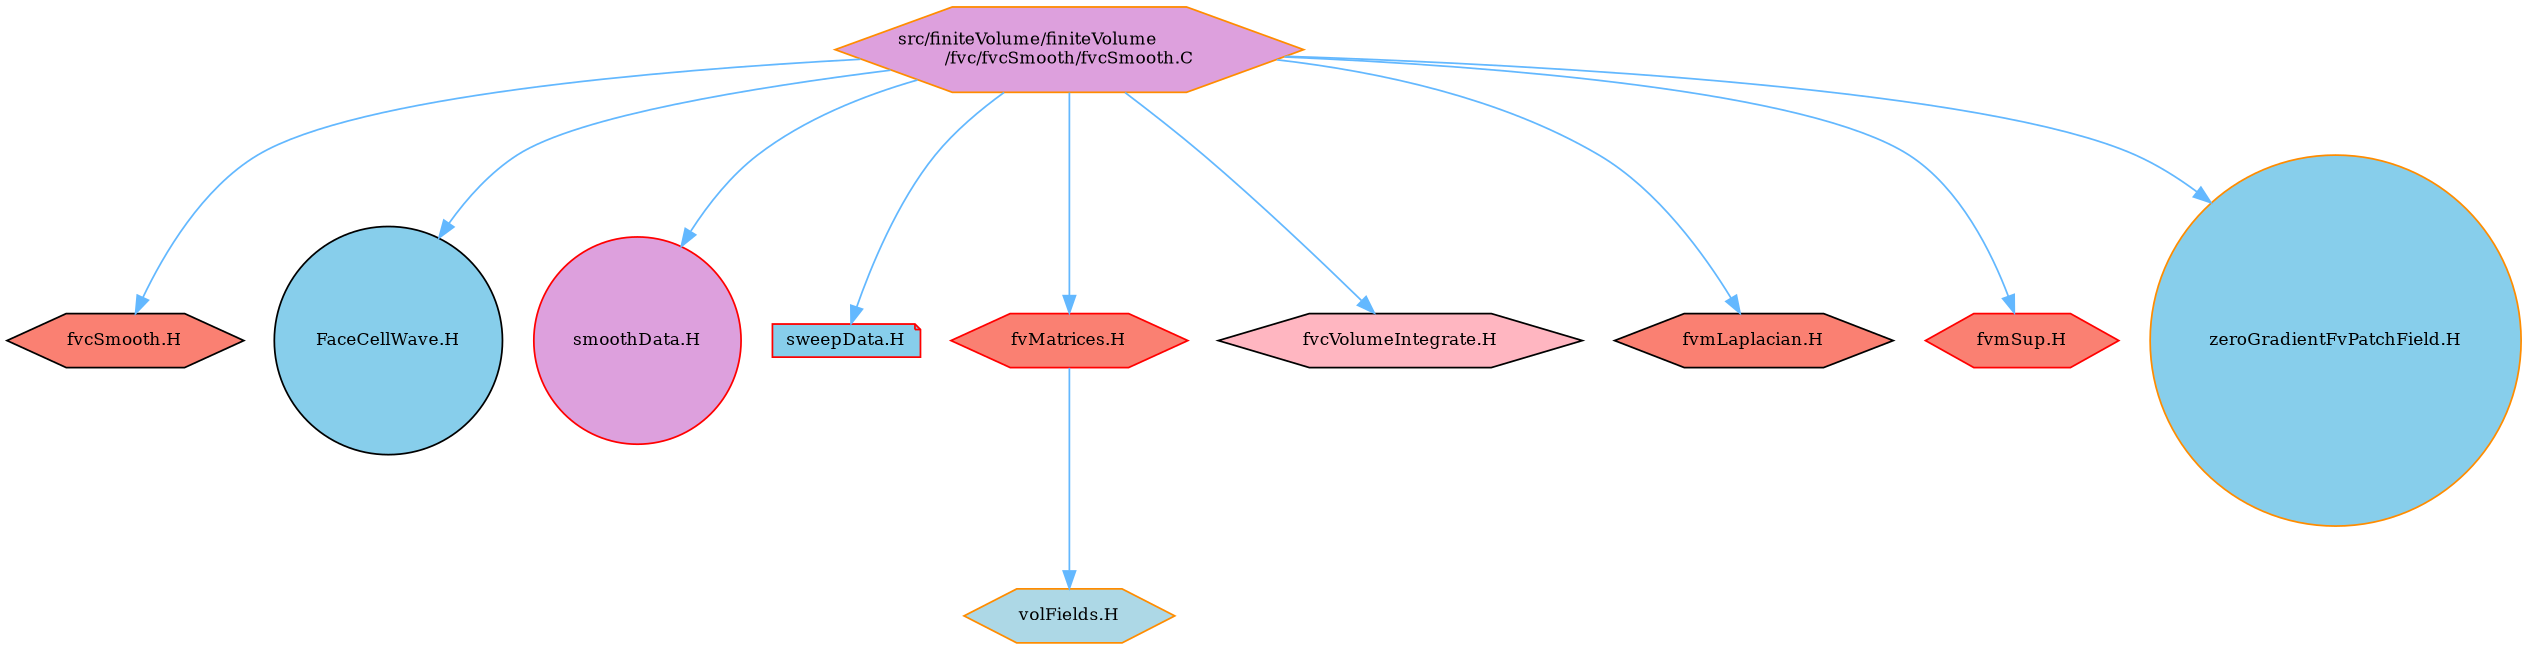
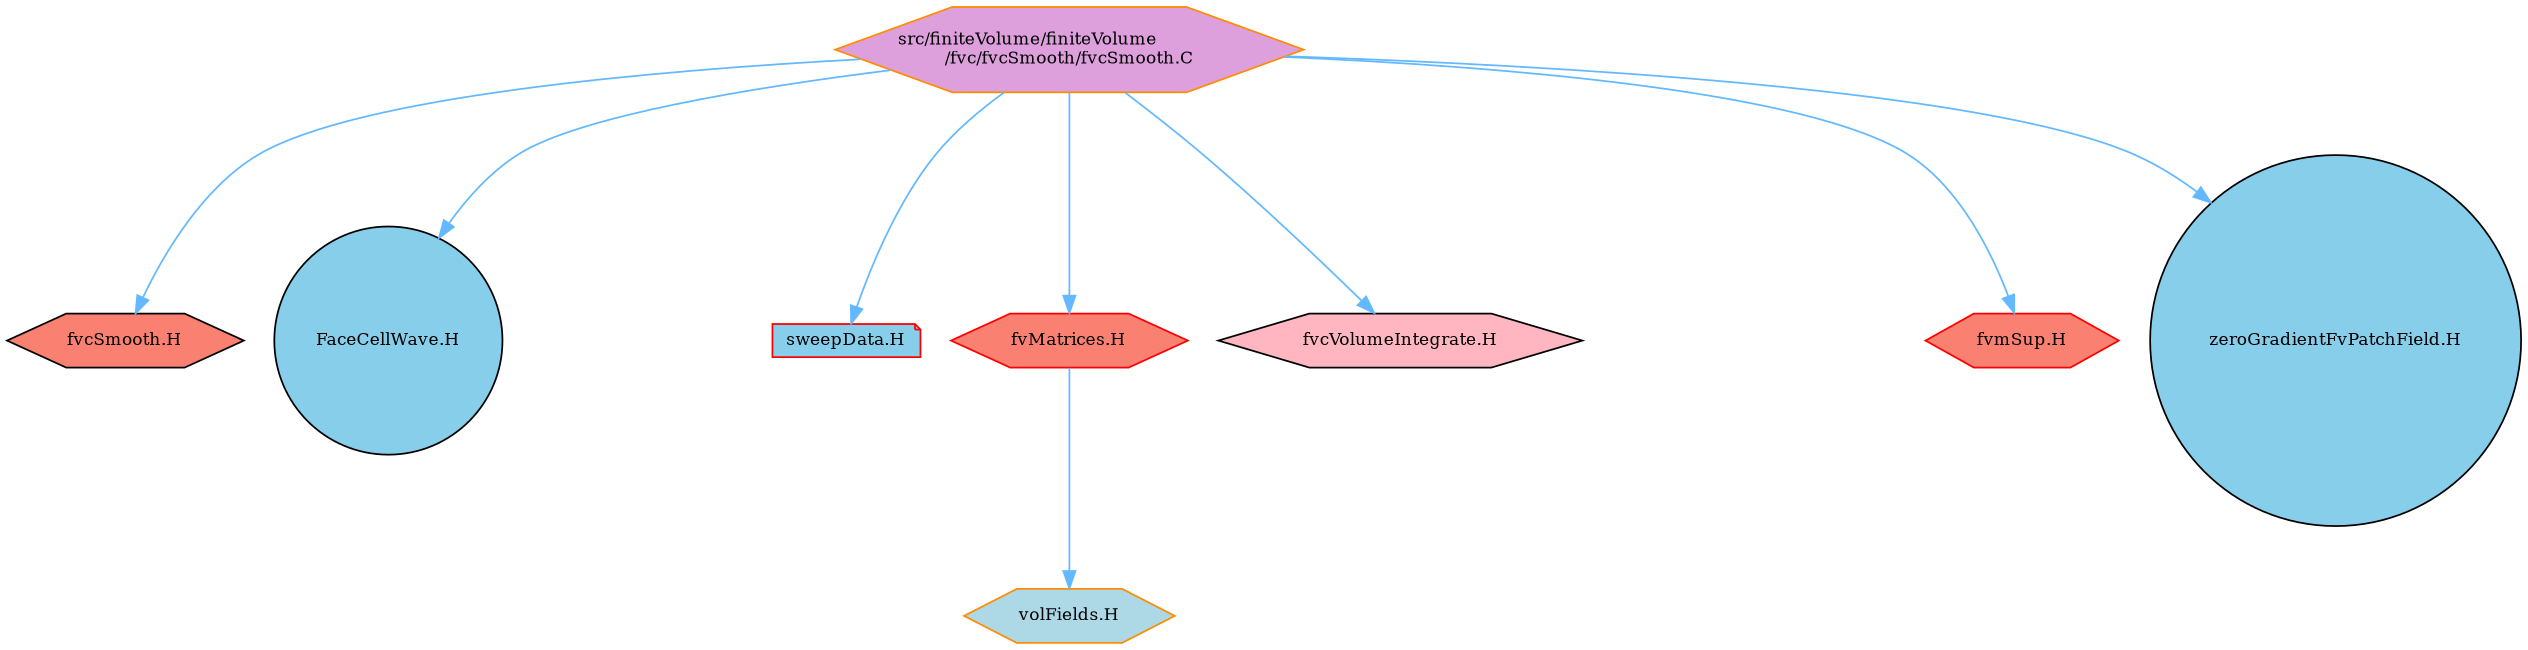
node "smoothData.H": removed
node "fvmLaplacian.H": removed
node "zeroGradientFvPatchField.H": color darkorange -> black
